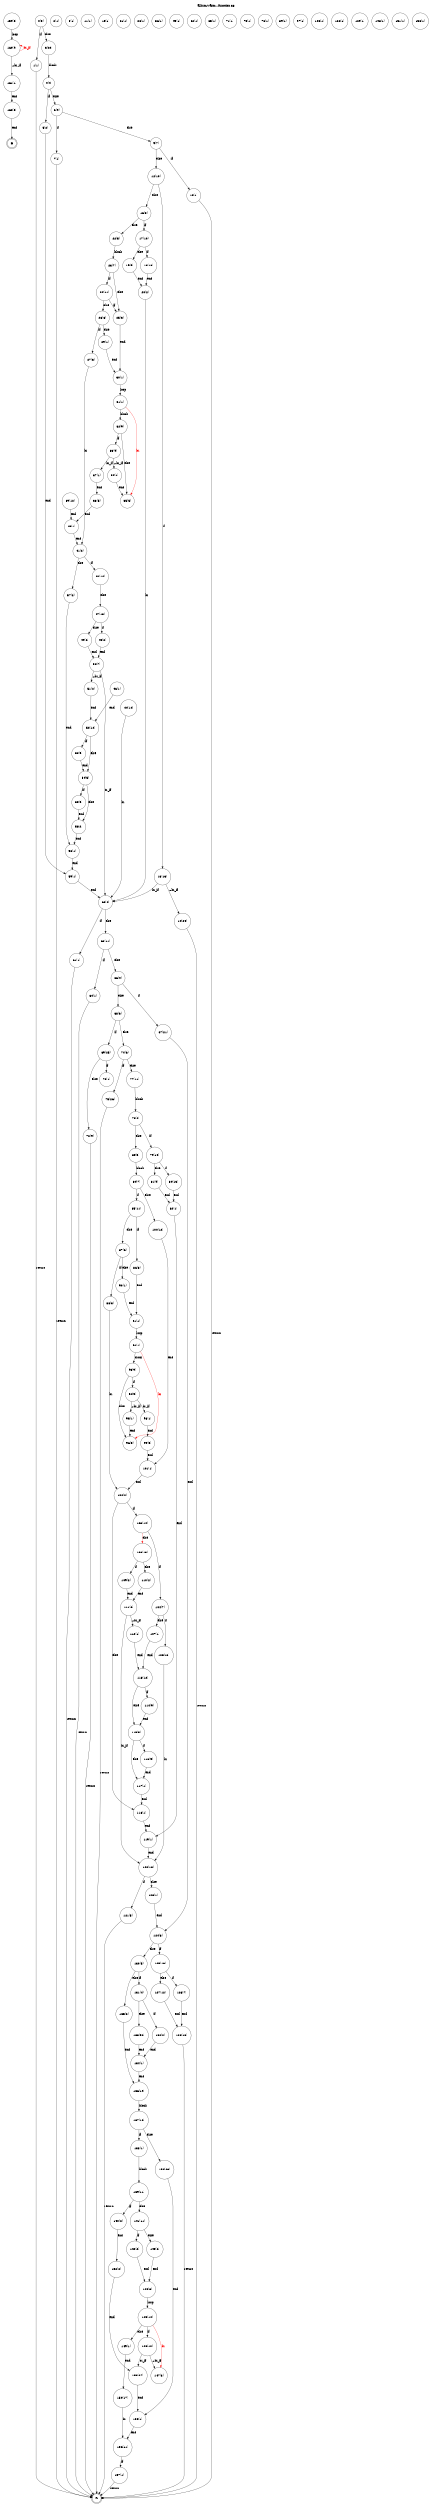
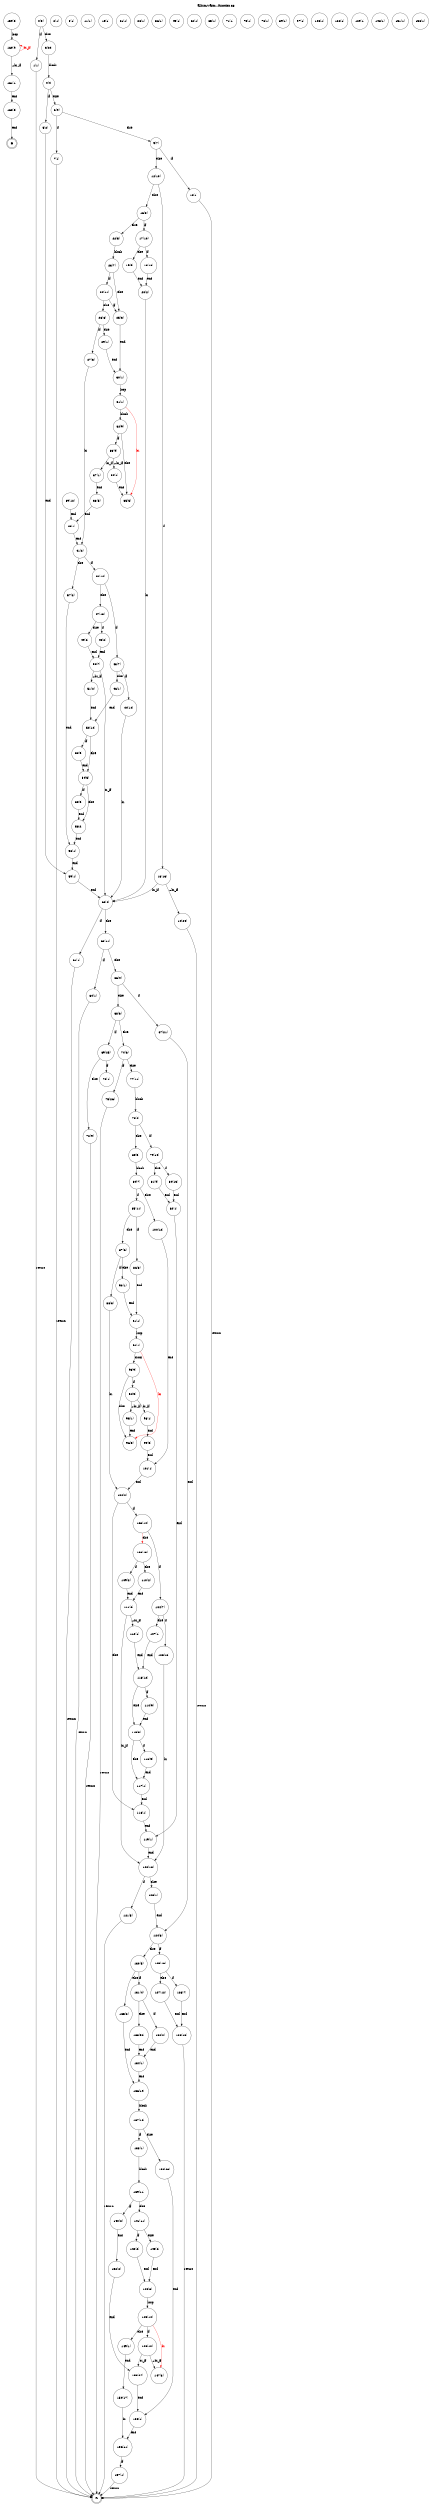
node "43(7)": added
